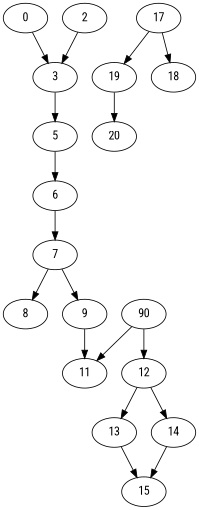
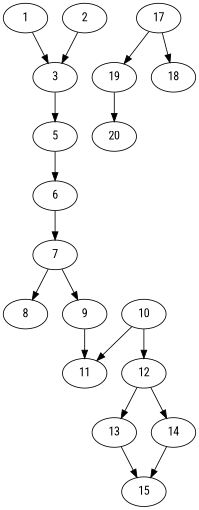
node "0": label "0" -> "1"
node "90": label "90" -> "10"
